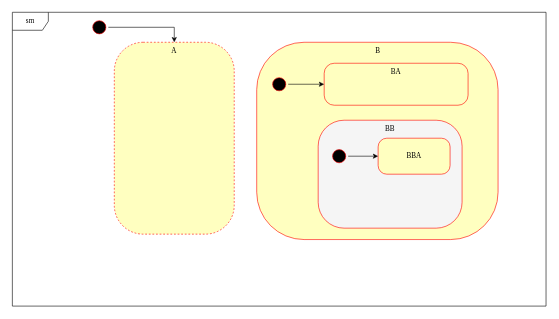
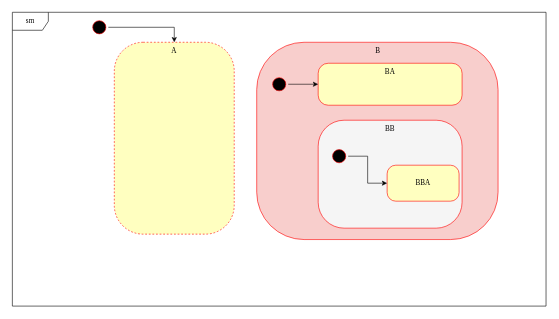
node "B": fillcolor #ffffc0 -> #f8cecc
node "BA": moved (396, 84) -> (390, 84)
node "BBA": moved (414, 156) -> (423, 183)
